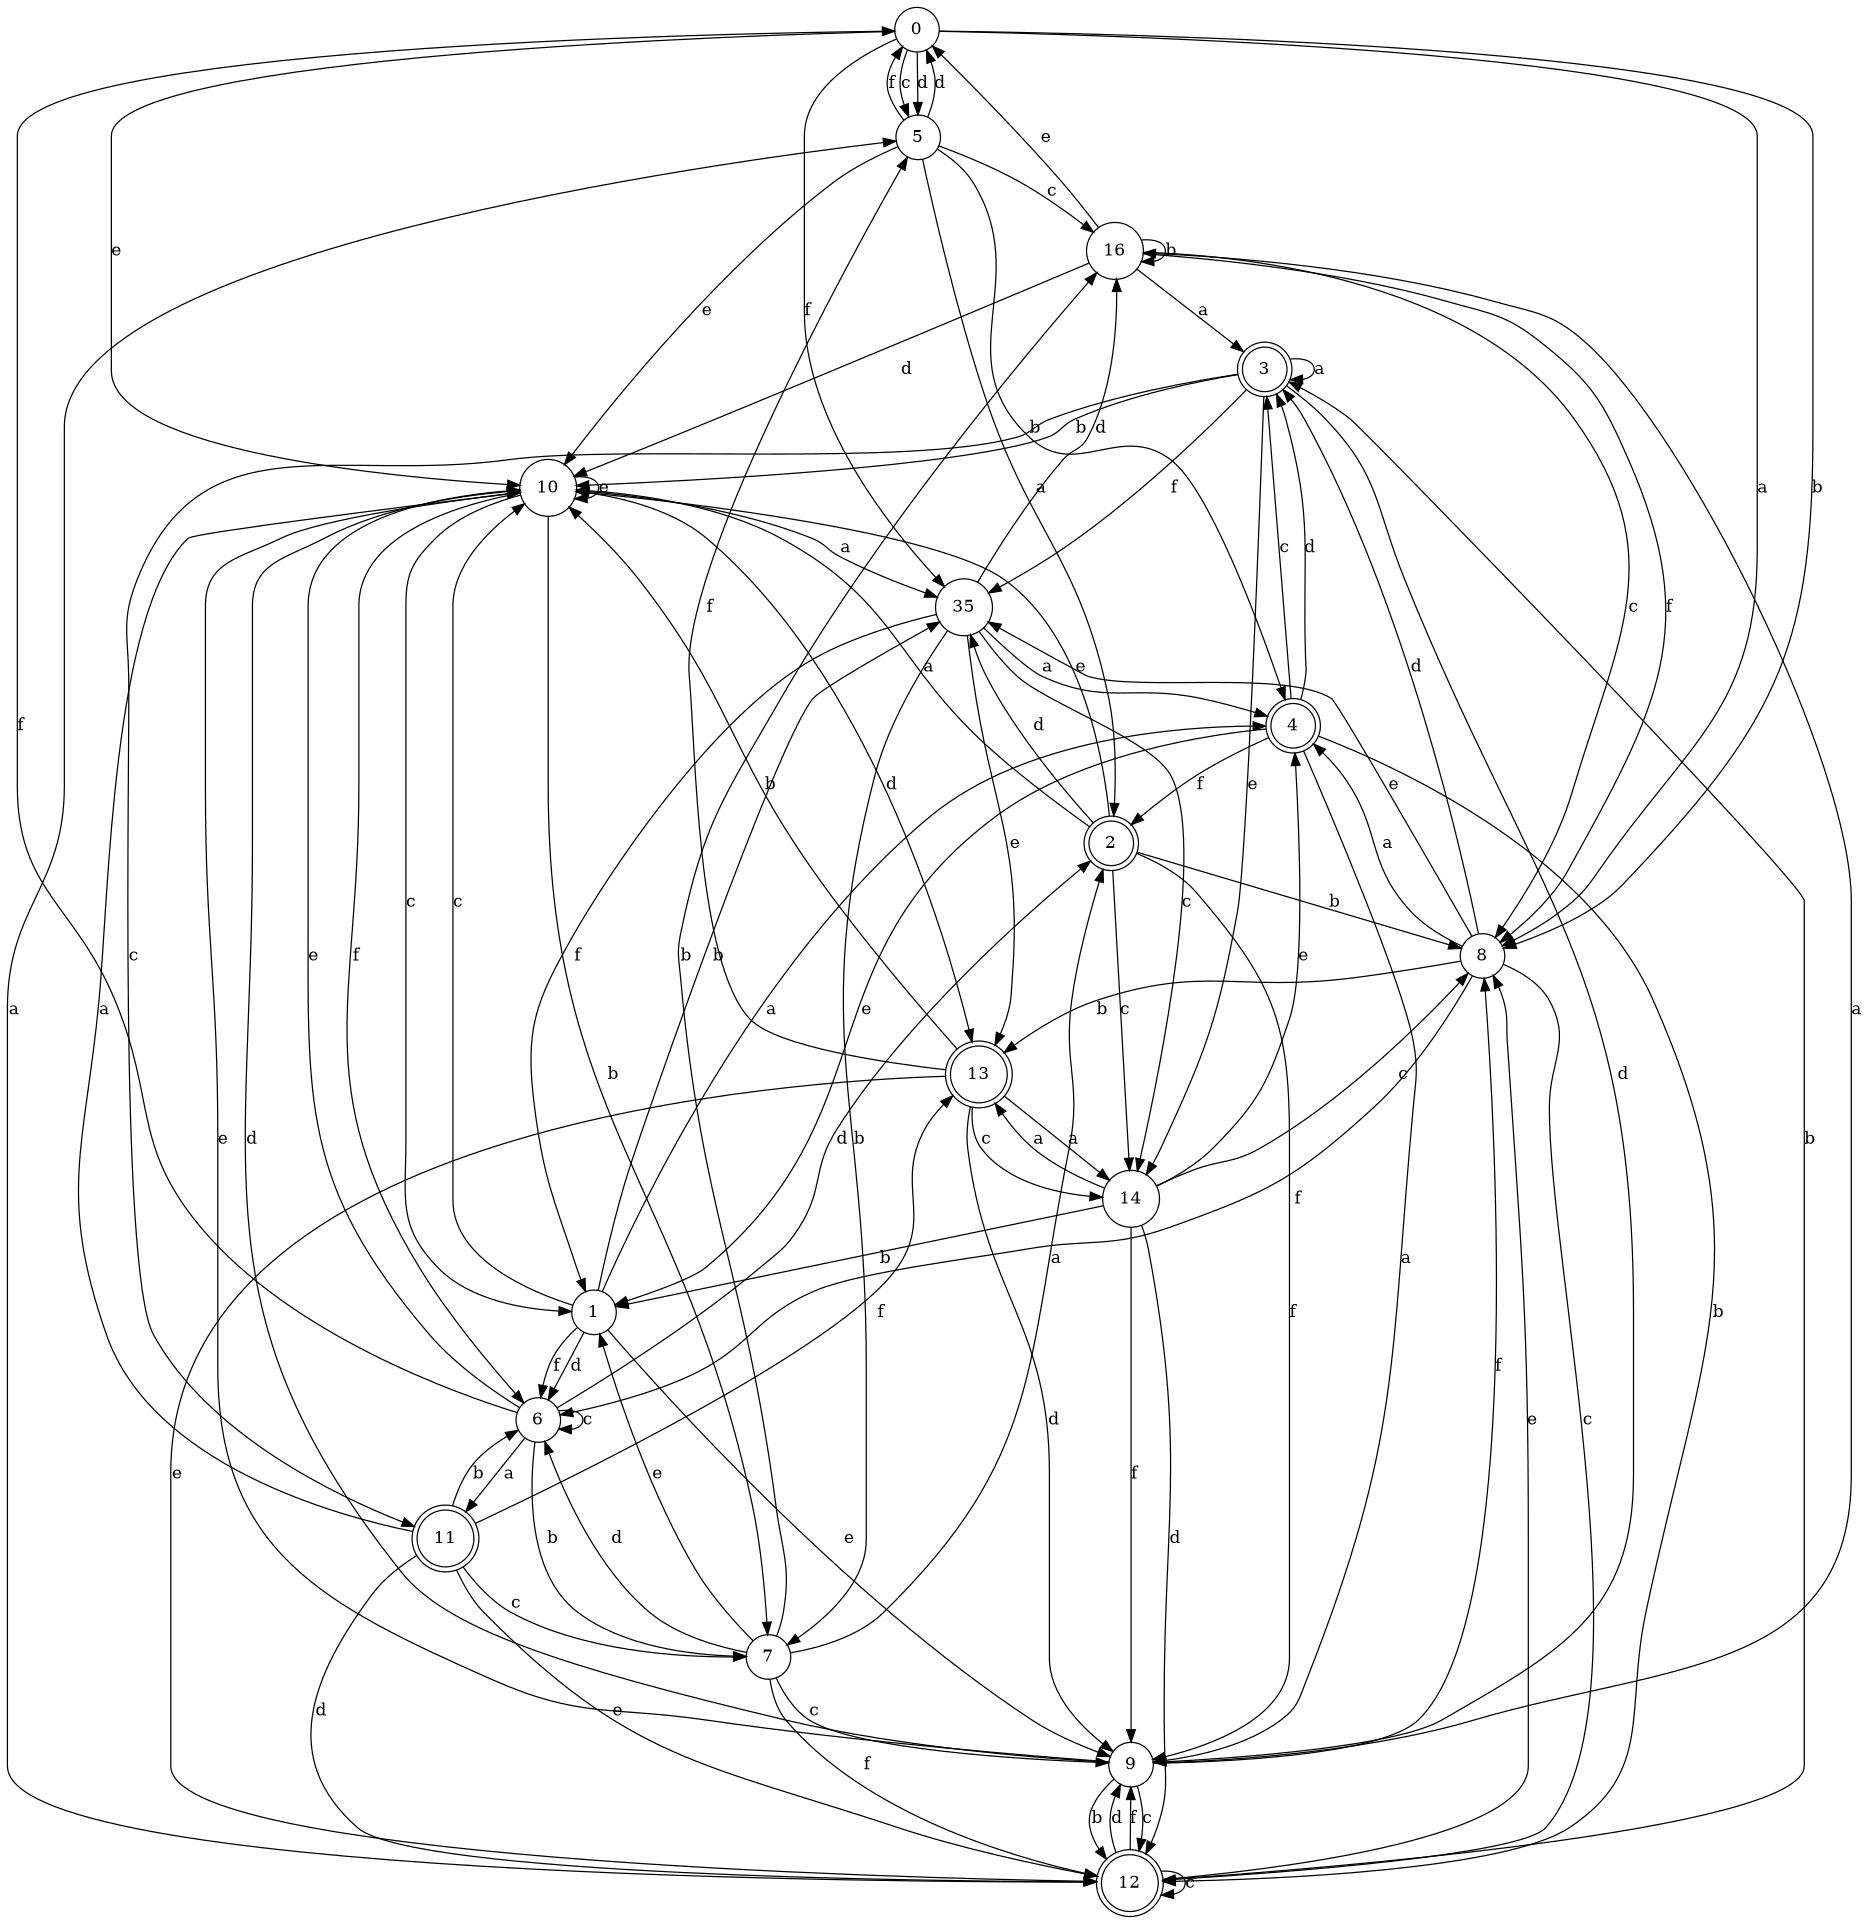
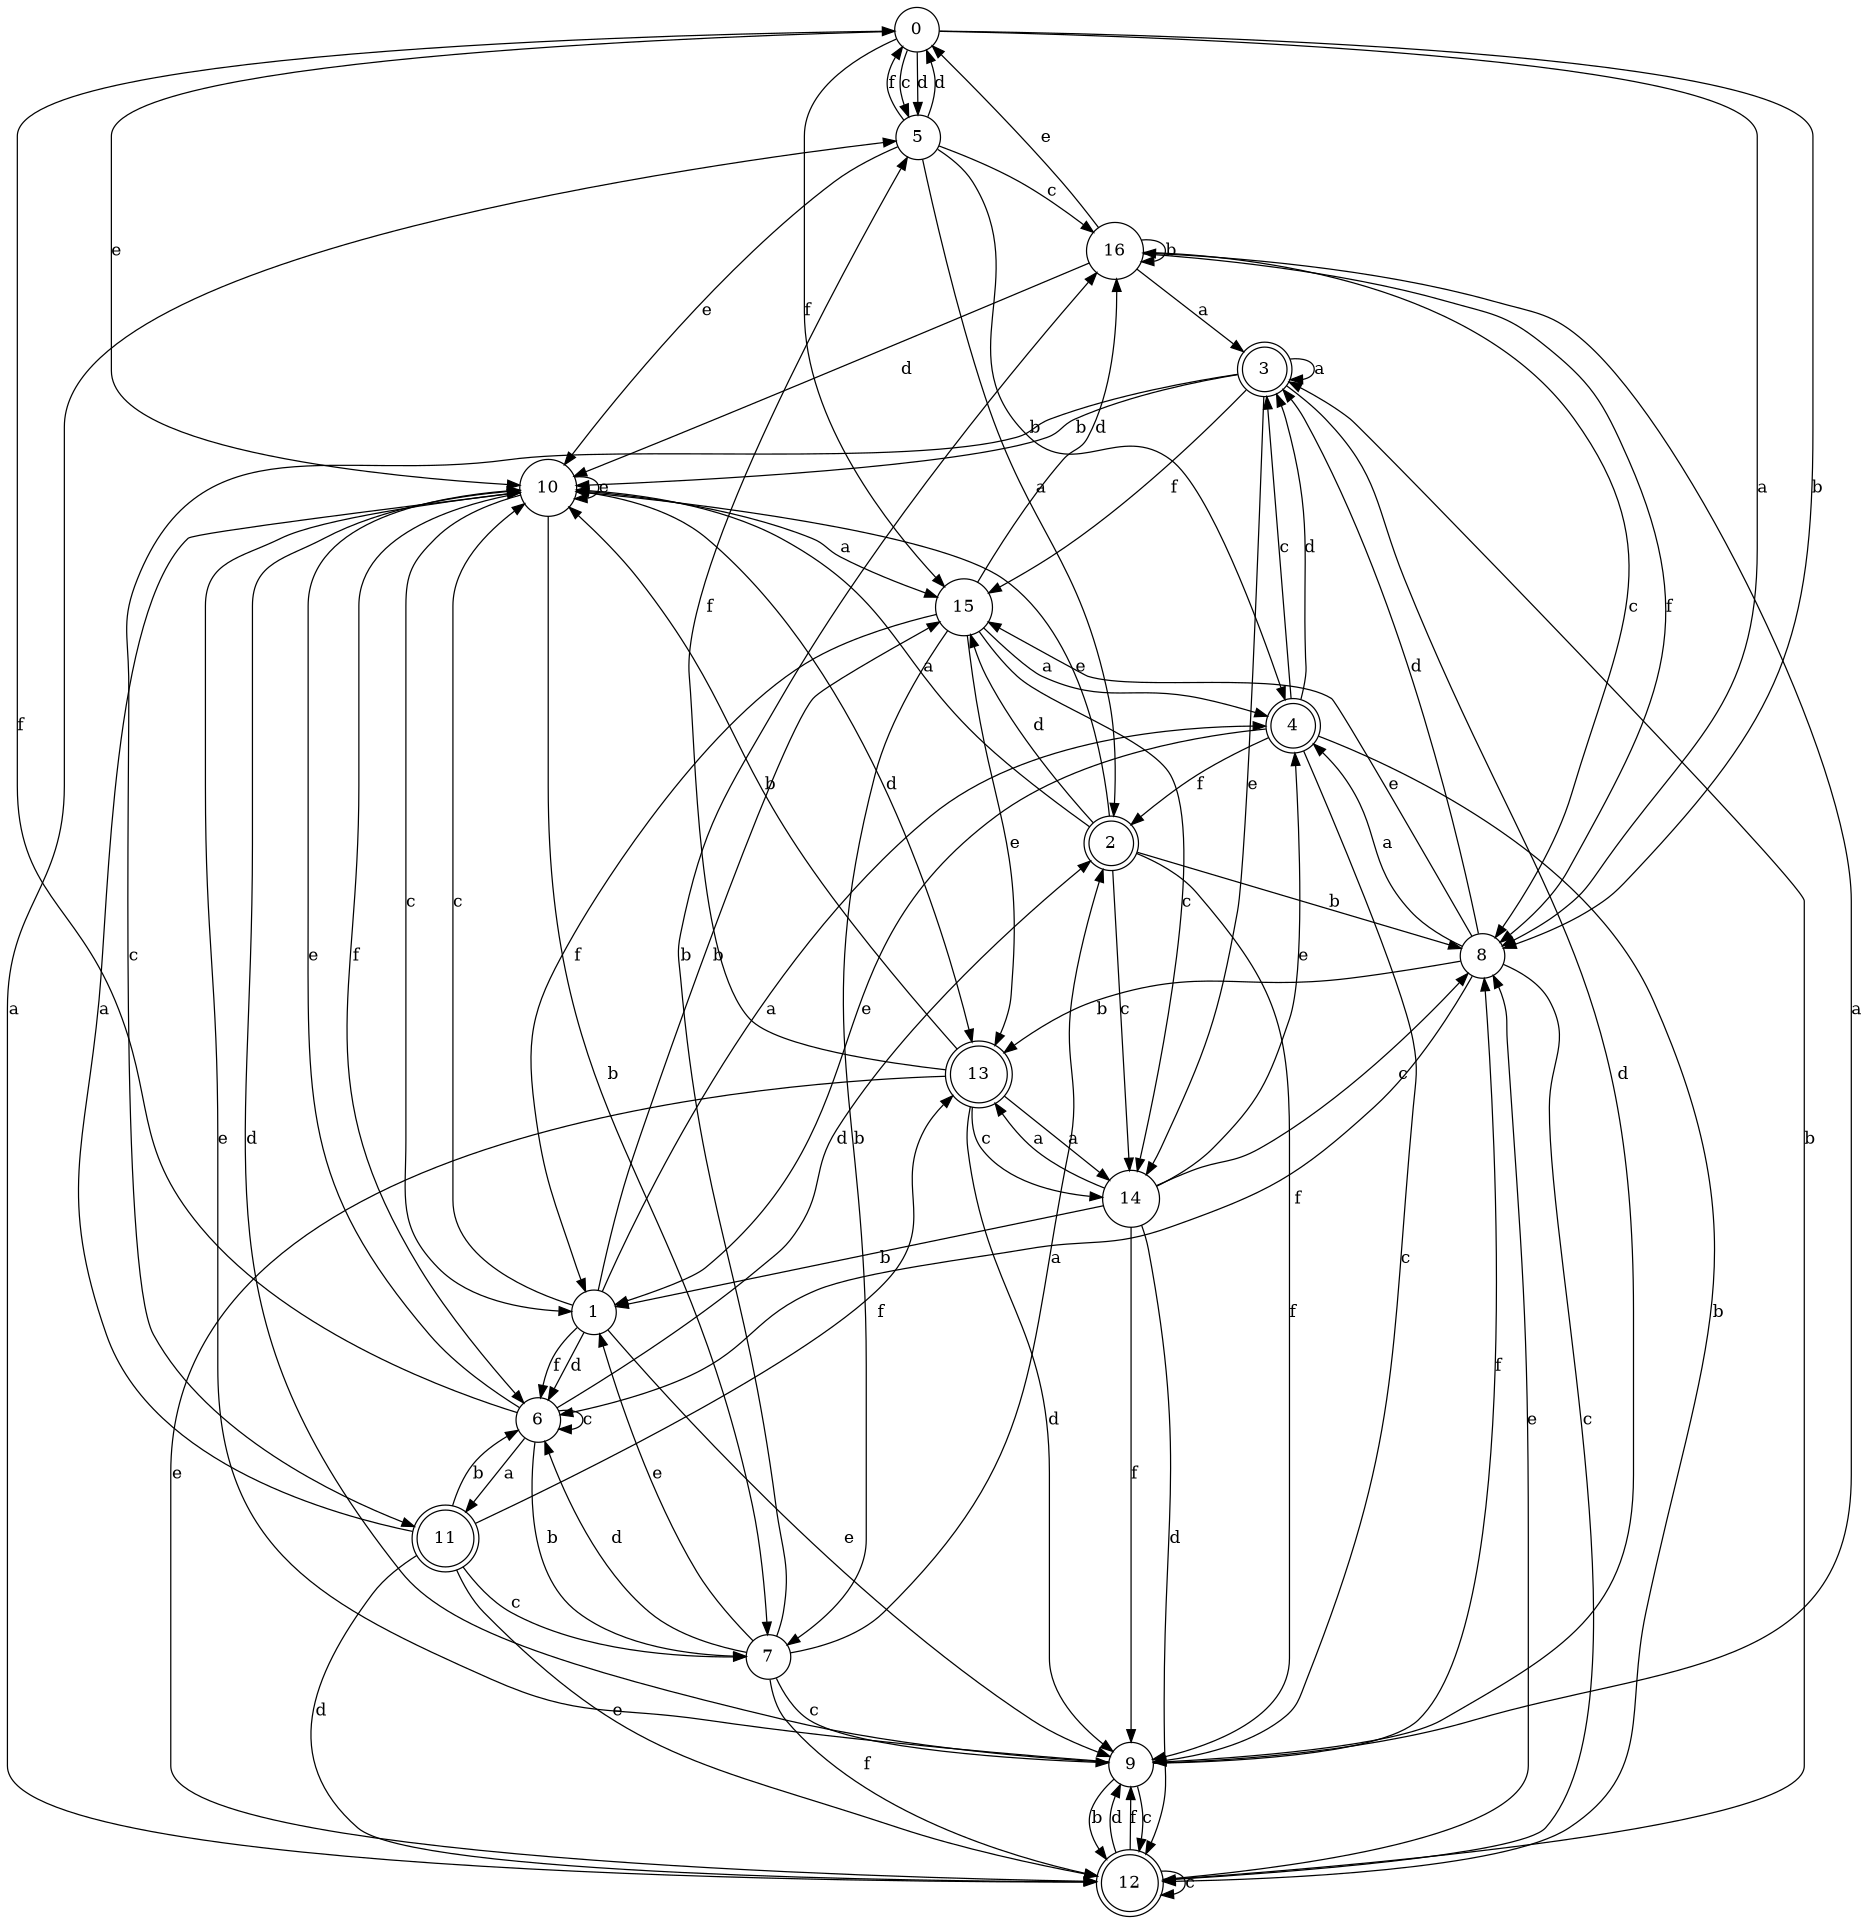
node "35": label "35" -> "15"
edge "4" -> "9": label "a" -> "c"
